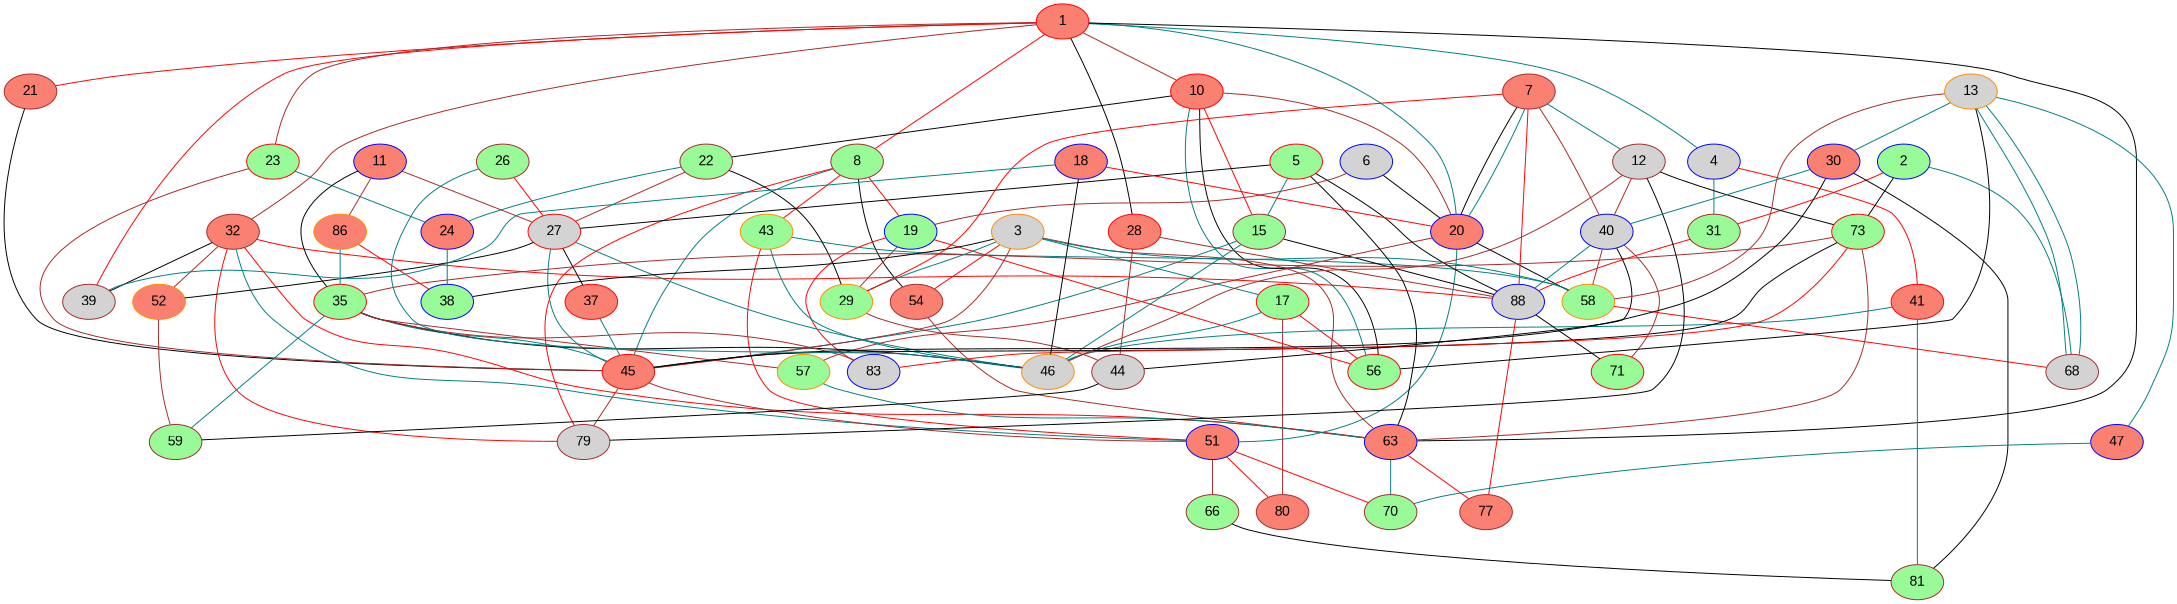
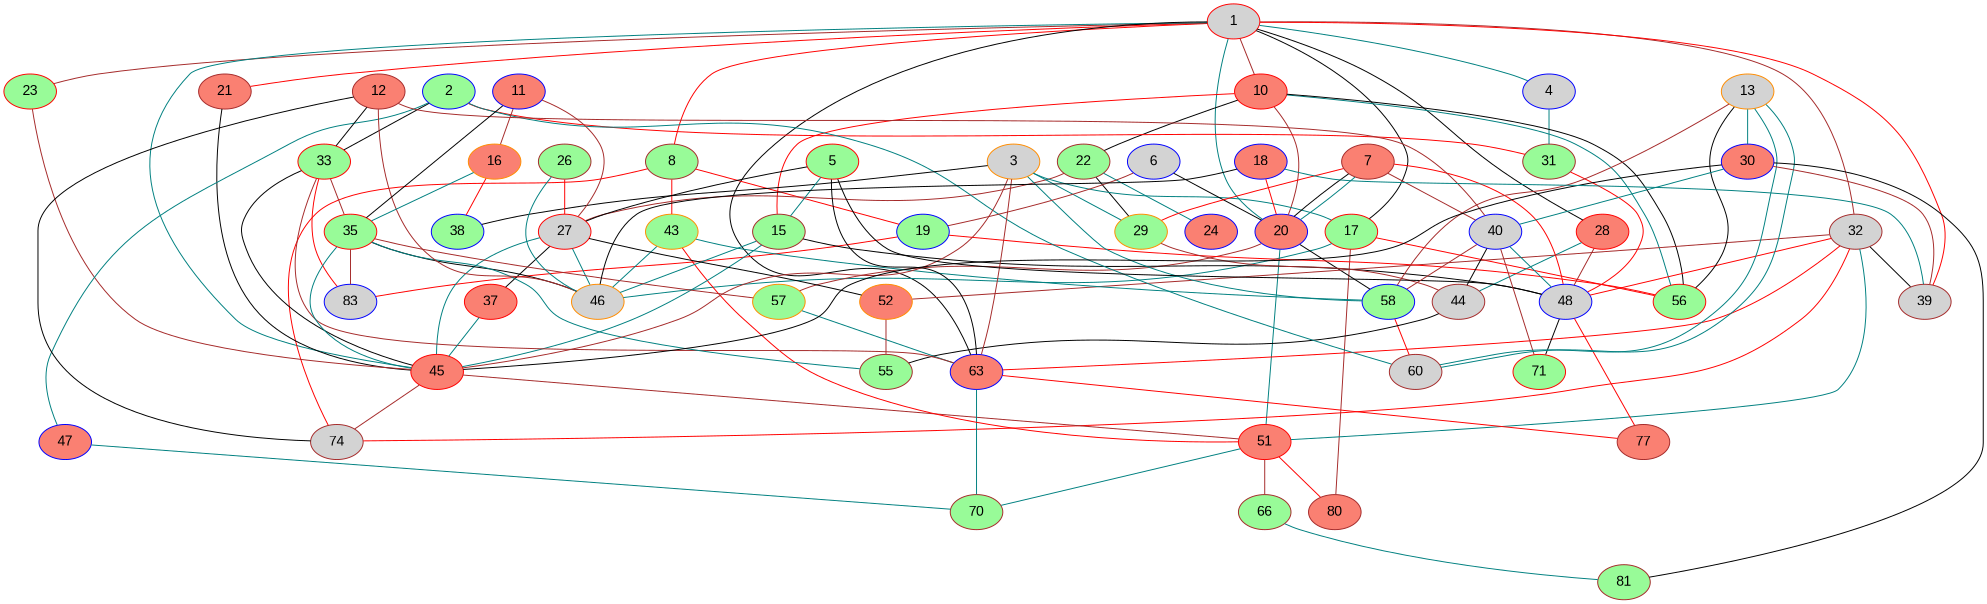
node "1": fillcolor salmon -> lightgrey
edge "1" -- "17": added
edge "7" -- "12": removed
node "12": fillcolor lightgrey -> salmon
edge "30" -- "39": added
edge "23" -- "24": removed
edge "13" -- "47": now "2" -- "47"
node "32": fillcolor salmon -> lightgrey
node "86": label "86" -> "16"
node "73": label "73" -> "33"
edge "8" -- "45": now "1" -- "45"
edge "19" -- "29": removed
edge "24" -- "38": removed
node "54": removed
node "88": label "88" -> "48"
node "58": color darkorange -> blue
node "41": removed
edge "28" -- "44": color brown -> teal
node "68": label "68" -> "60"
node "59": label "59" -> "55"
node "79": label "79" -> "74"
node "51": color blue -> red
edge "51" -- "70": color red -> teal
edge "66" -- "81": color black -> teal
